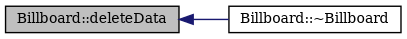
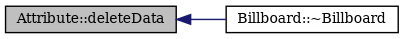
node "Billboard::deleteData": label "Billboard::deleteData" -> "Attribute::deleteData"
